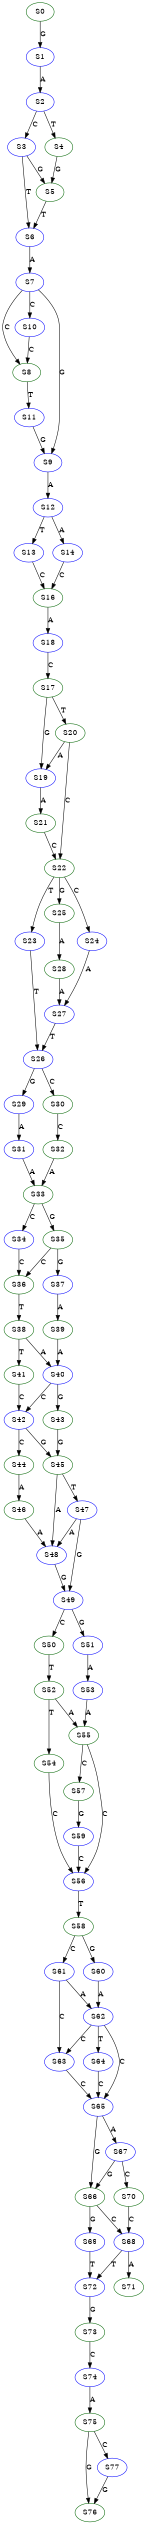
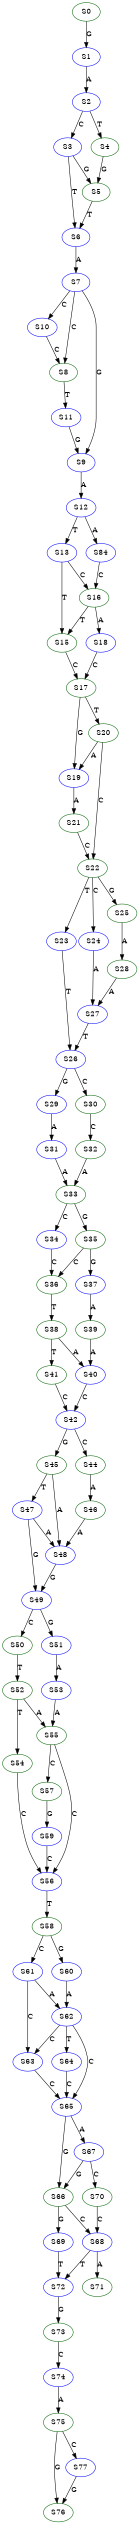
node "S14": label "S14" -> "S84"
node "S15": added
node "S43": removed
